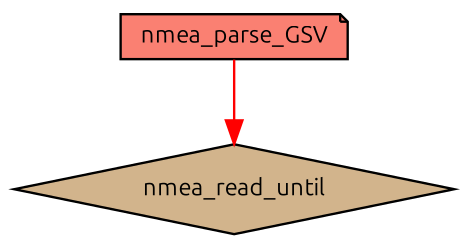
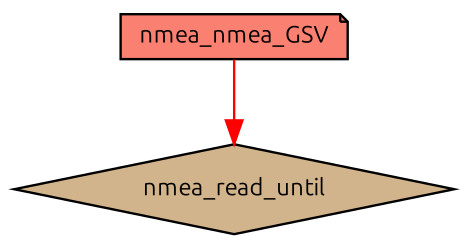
node "nmea_parse_GSV": label "nmea_parse_GSV" -> "nmea_nmea_GSV"
